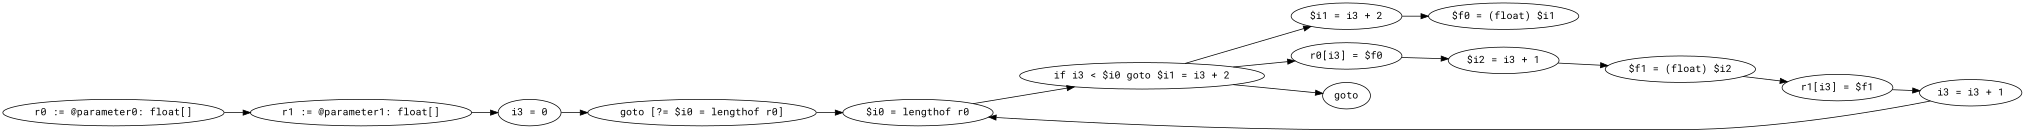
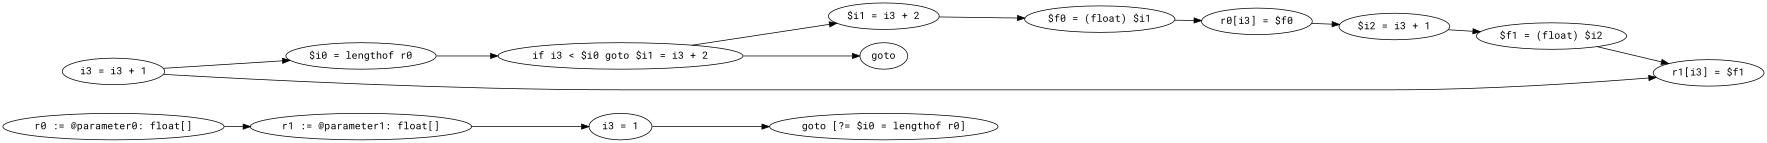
edge "if i3 < $i0 goto $i1 = i3 + 2" -> "r0[i3] = $f0": now "$f0 = (float) $i1" -> "r0[i3] = $f0"
edge "r1[i3] = $f1" -> "i3 = i3 + 1": reversed
node "i3 = 0": label "i3 = 0" -> "i3 = 1"
edge "goto [?= $i0 = lengthof r0]" -> "$i0 = lengthof r0": removed
